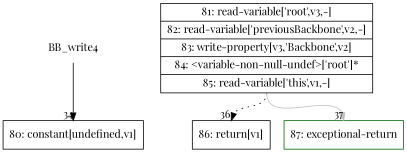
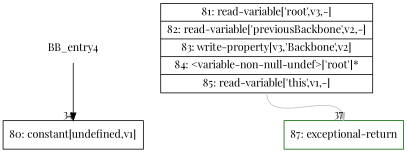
node "BB_write4": label "BB_write4" -> "BB_entry4"
node "86: return[v1]": removed
